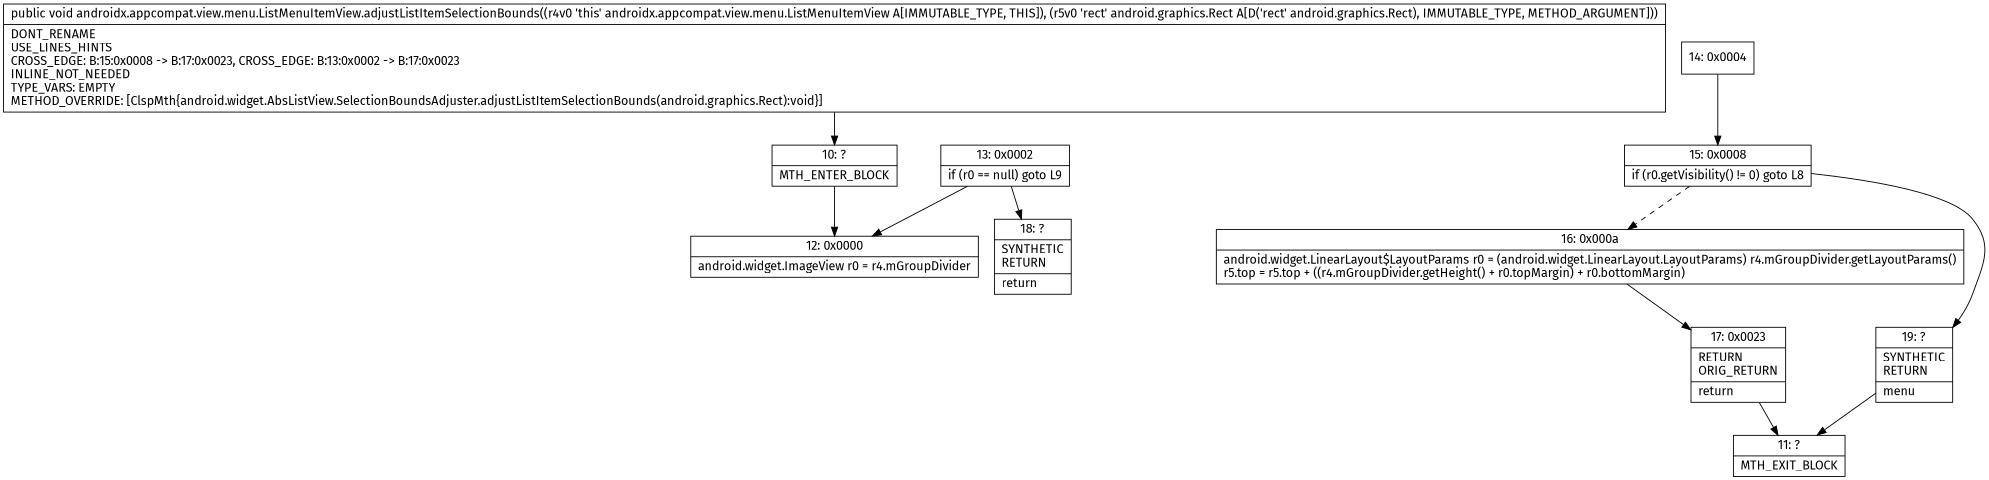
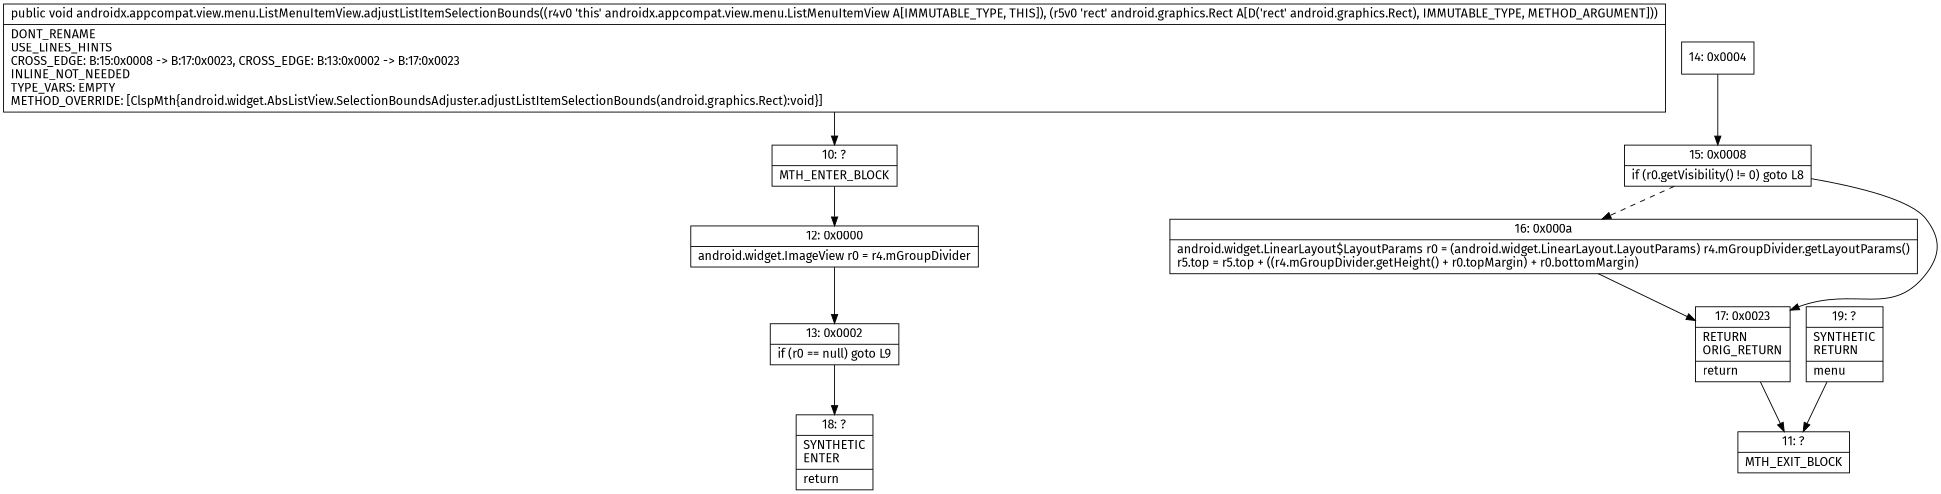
edge "15: 0x0008" -> "19: ?": now "15: 0x0008" -> "17: 0x0023"
edge "13: 0x0002" -> "12: 0x0000": reversed
node "18: ?": text "RETURN" -> "ENTER"
